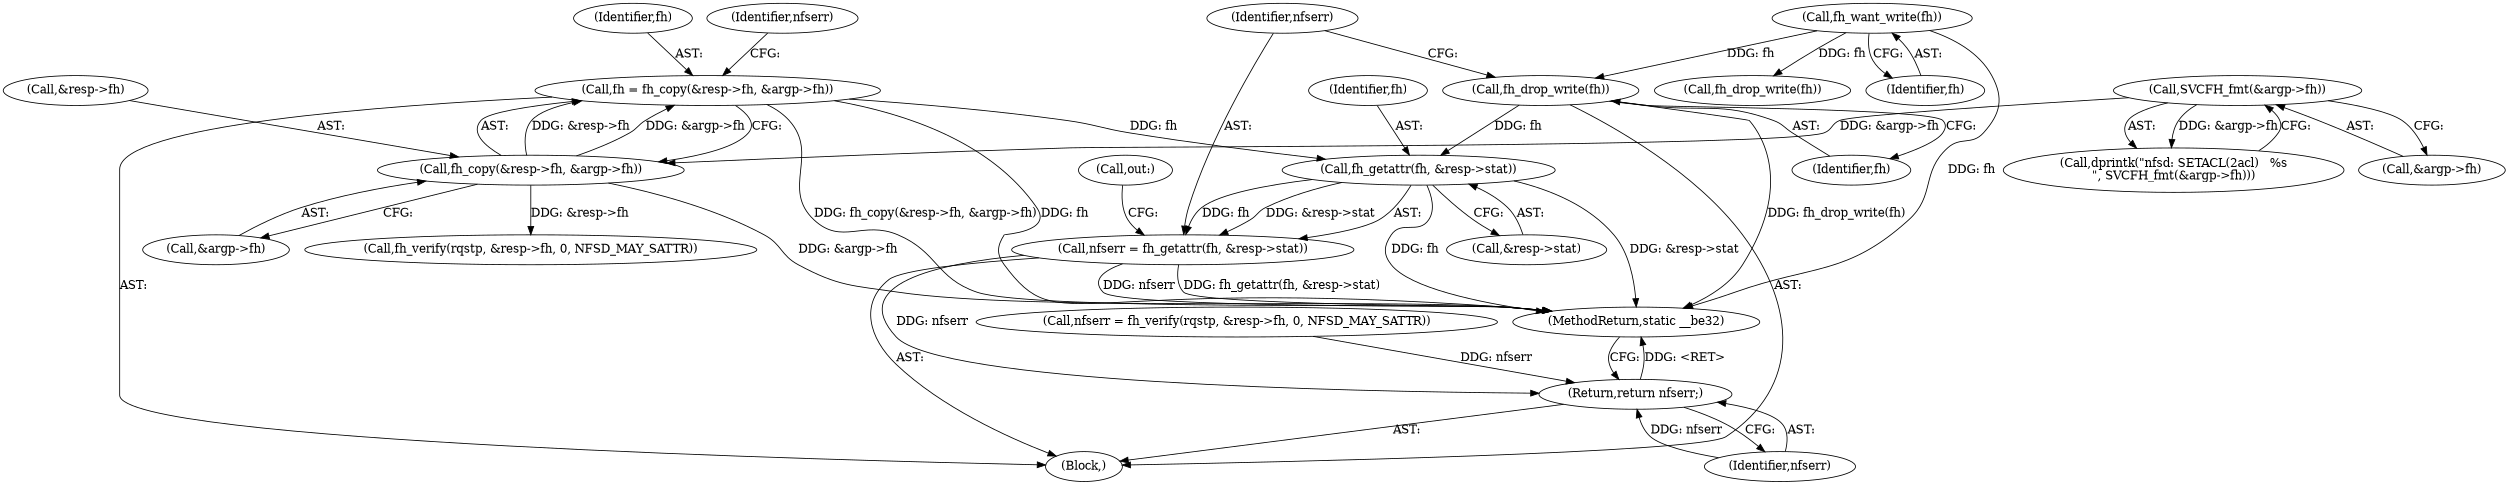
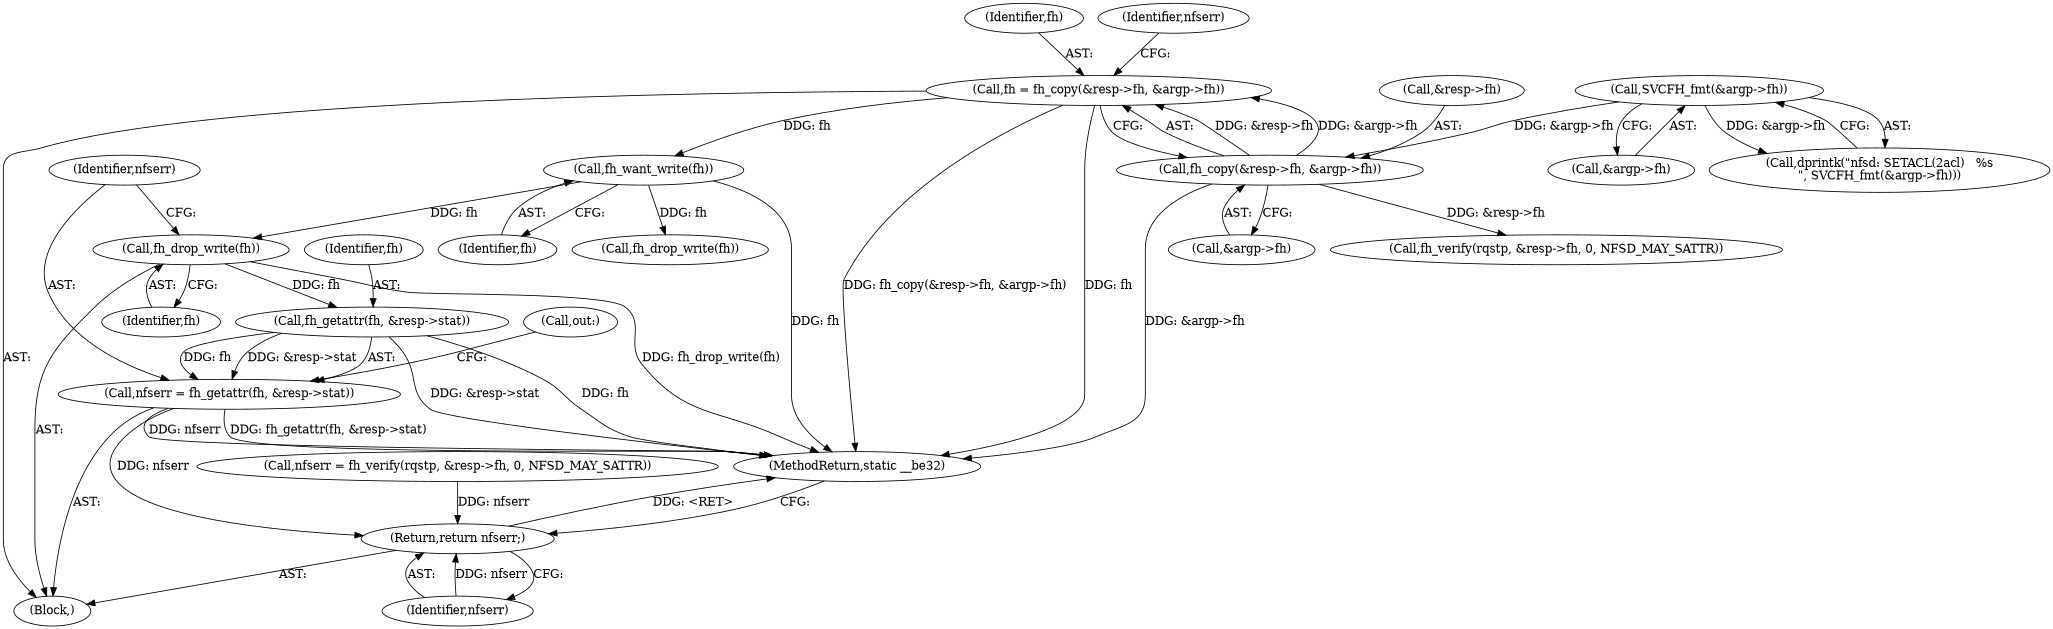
edge "(Call,fh = fh_copy(&resp->fh, &argp->fh))" -> "(Call,fh_getattr(fh, &resp->stat))": now "(Call,fh = fh_copy(&resp->fh, &argp->fh))" -> "(Call,fh_want_write(fh))"
node "(Call,&resp->stat)": removed
